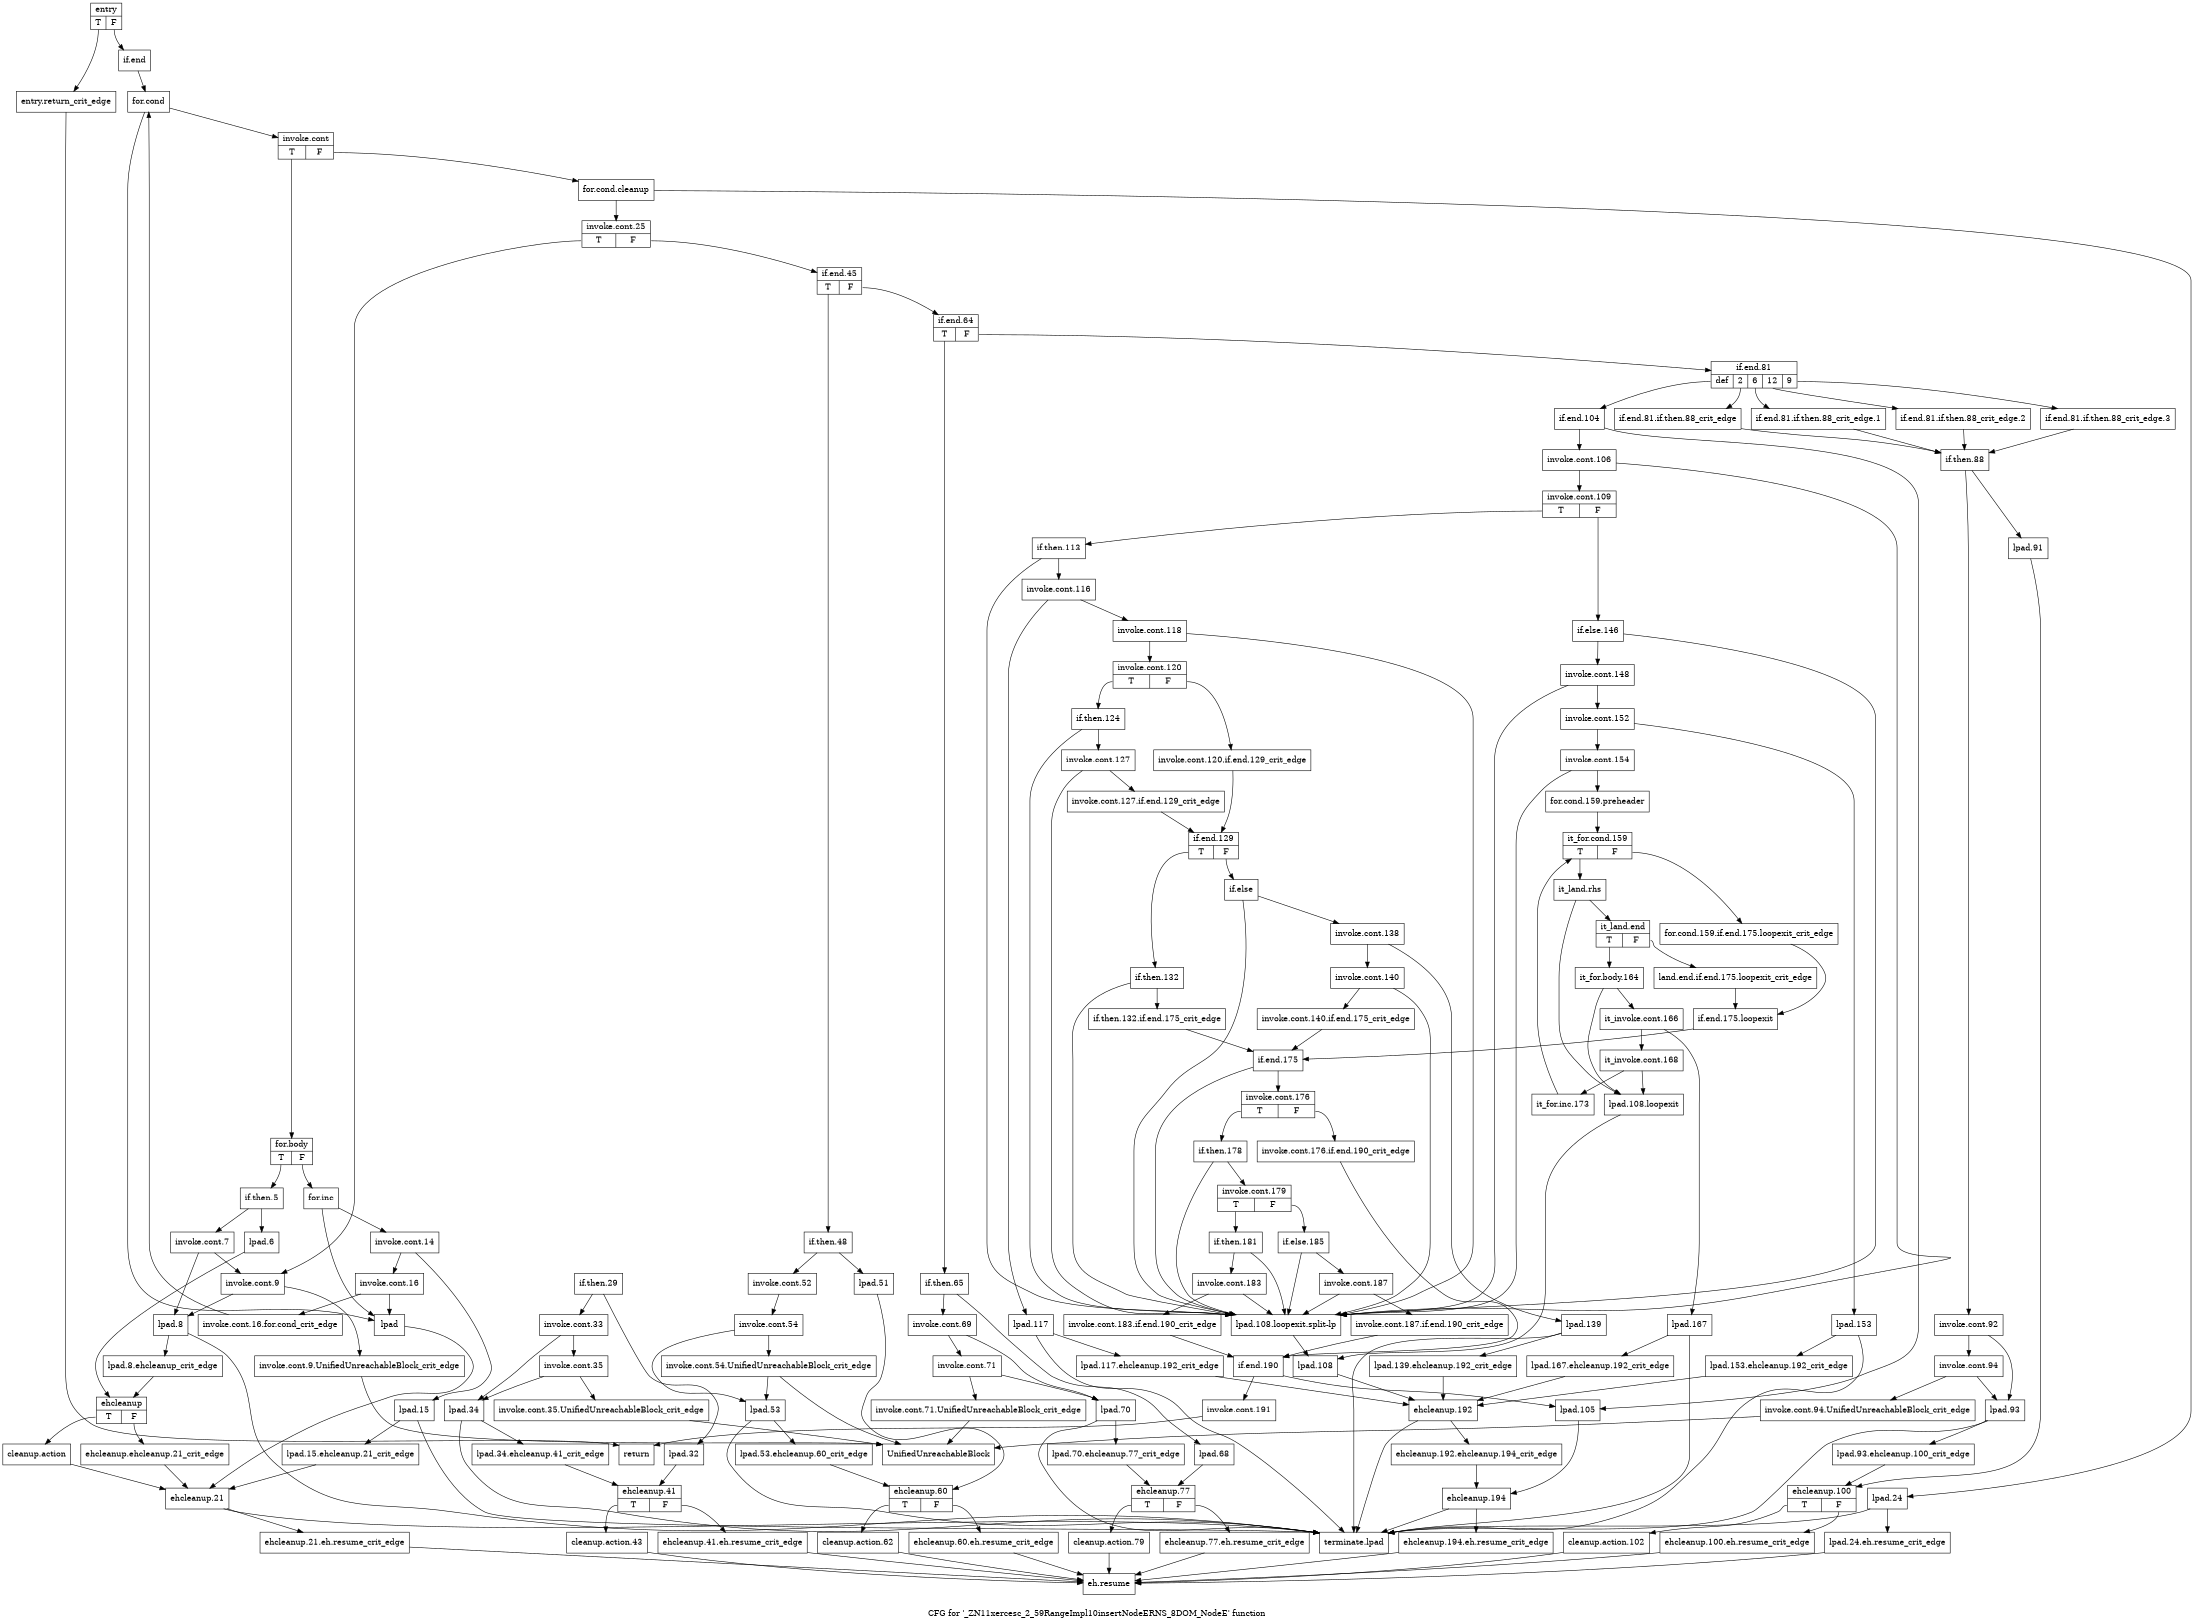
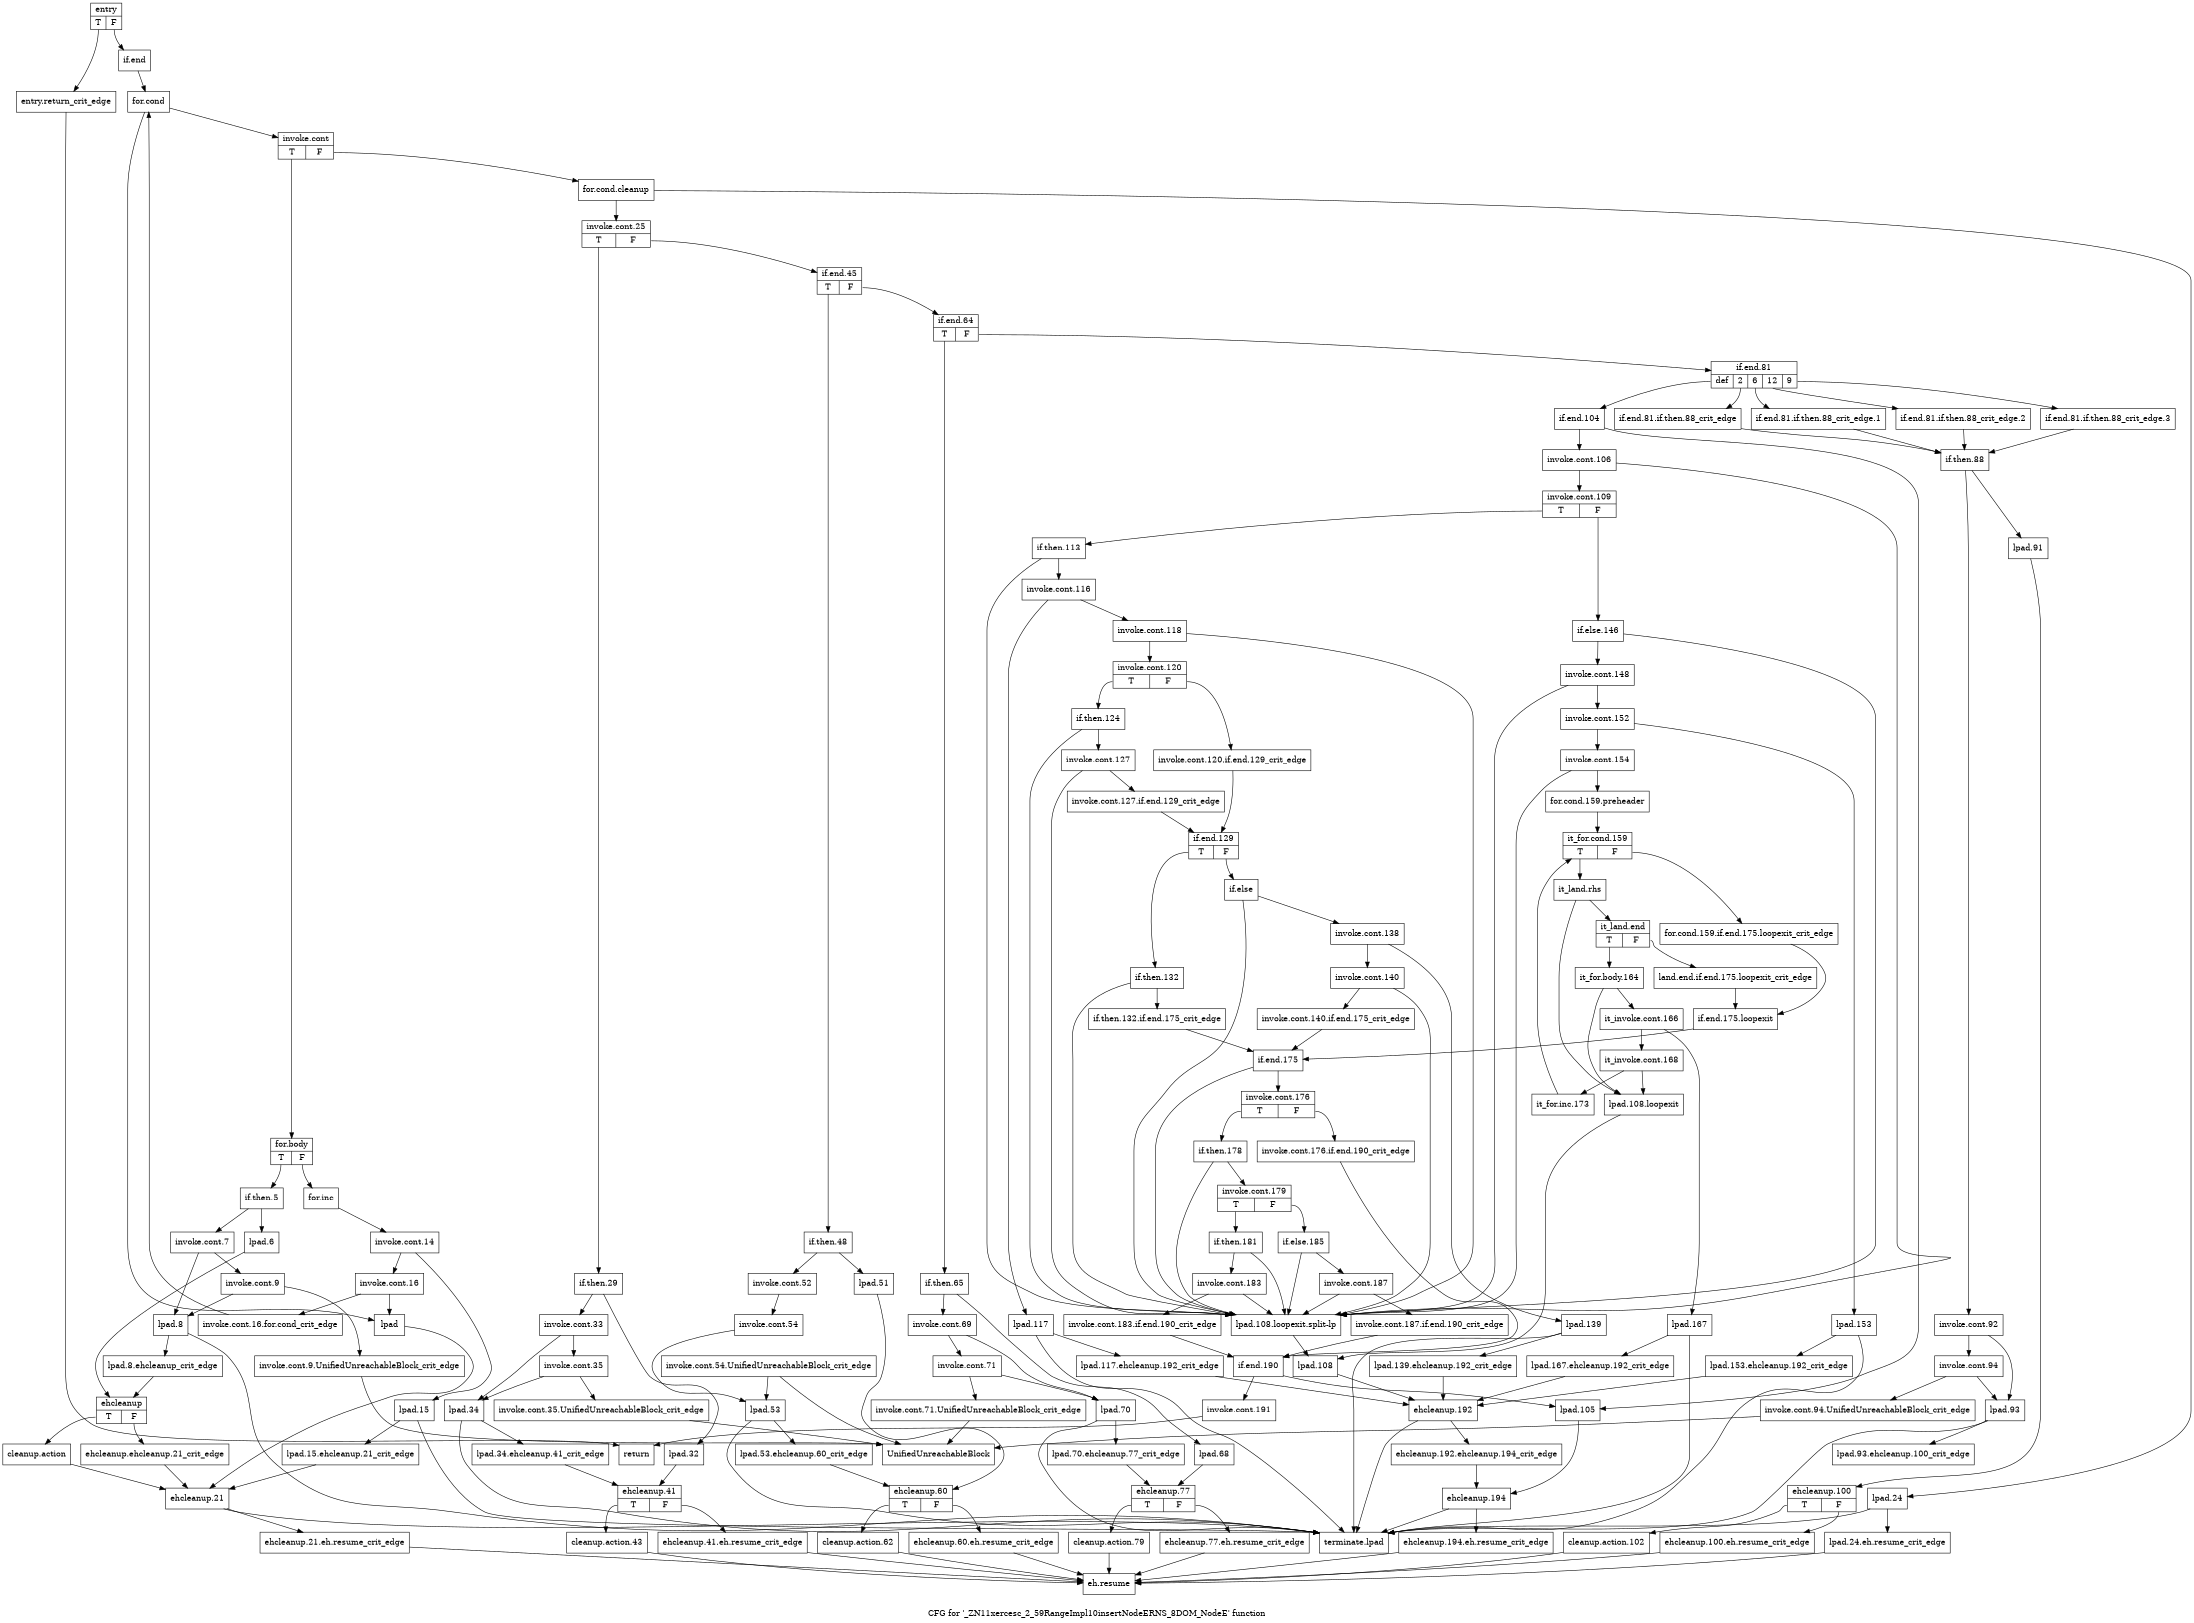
edge "invoke.cont.25" -> "invoke.cont.9": now "invoke.cont.25" -> "if.then.29"
edge "for.inc" -> "lpad": removed
edge "invoke.cont.54" -> "invoke.cont.54.UnifiedUnreachableBlock_crit_edge": removed
edge "lpad.93.ehcleanup.100_crit_edge" -> "ehcleanup.100": removed
